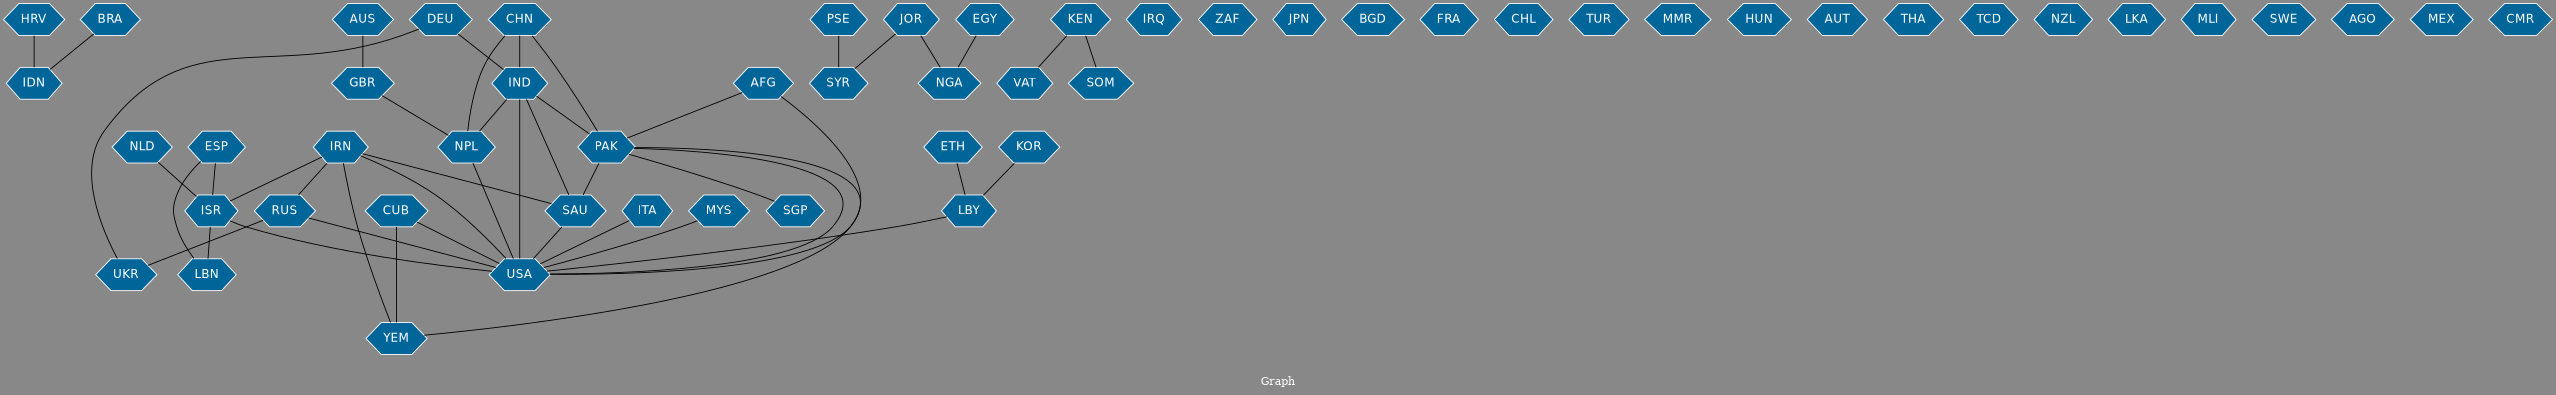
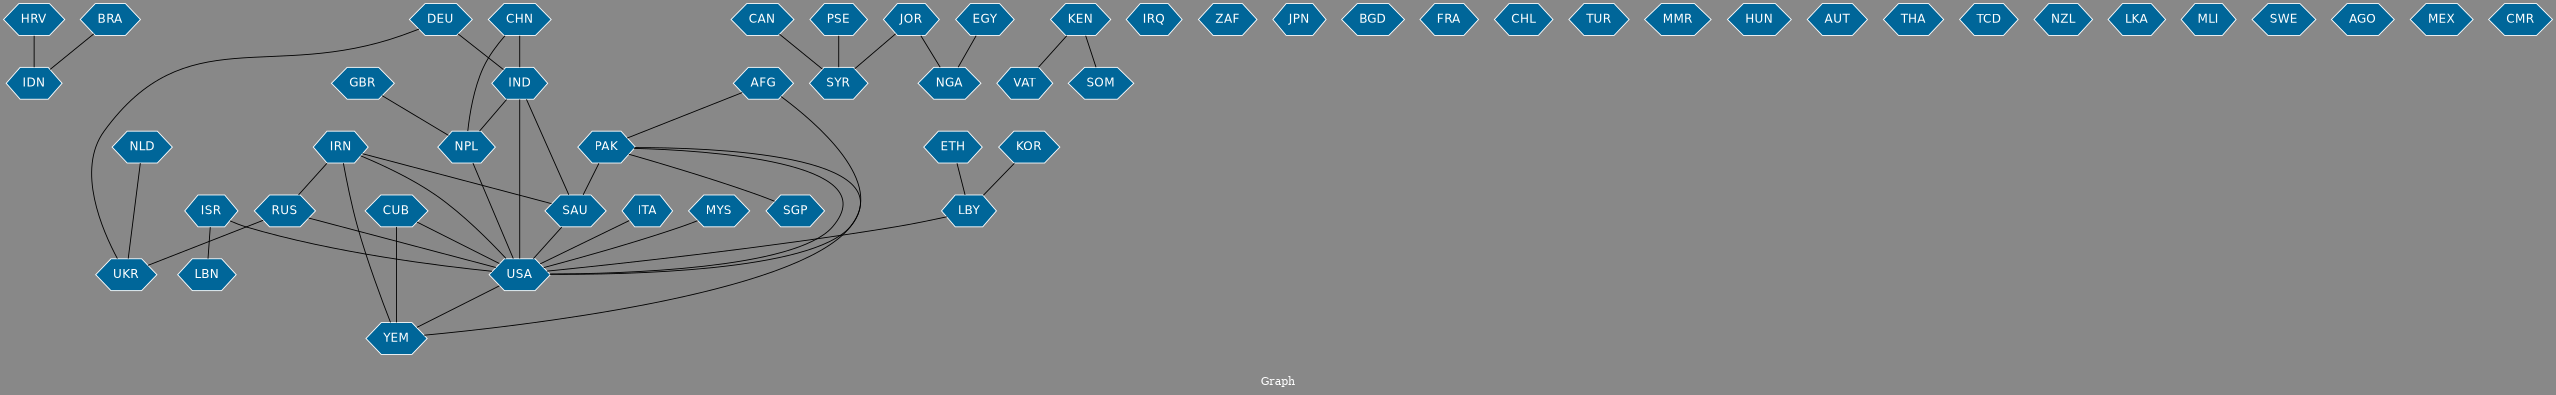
node "AUS": removed
node "CAN": added
edge "CHN" -- "PAK": removed
edge "IND" -- "PAK": removed
node "ESP": removed
edge "NLD" -- "ISR": now "NLD" -- "UKR"
edge "IRN" -- "ISR": removed
edge "USA" -- "YEM": added
